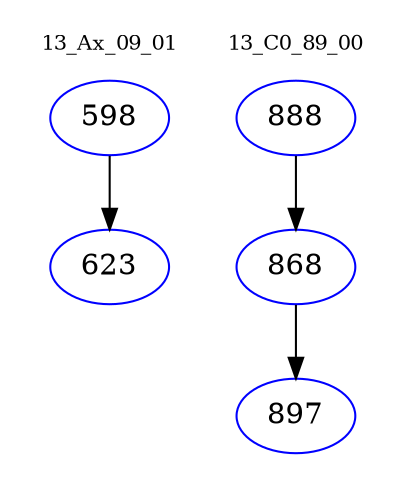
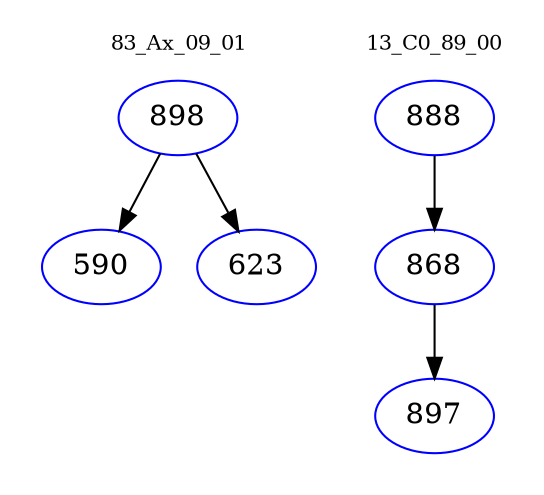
cluster "13_Ax_09_01": label "13_Ax_09_01" -> "83_Ax_09_01"
node "598": label "598" -> "898"
node "590": added
